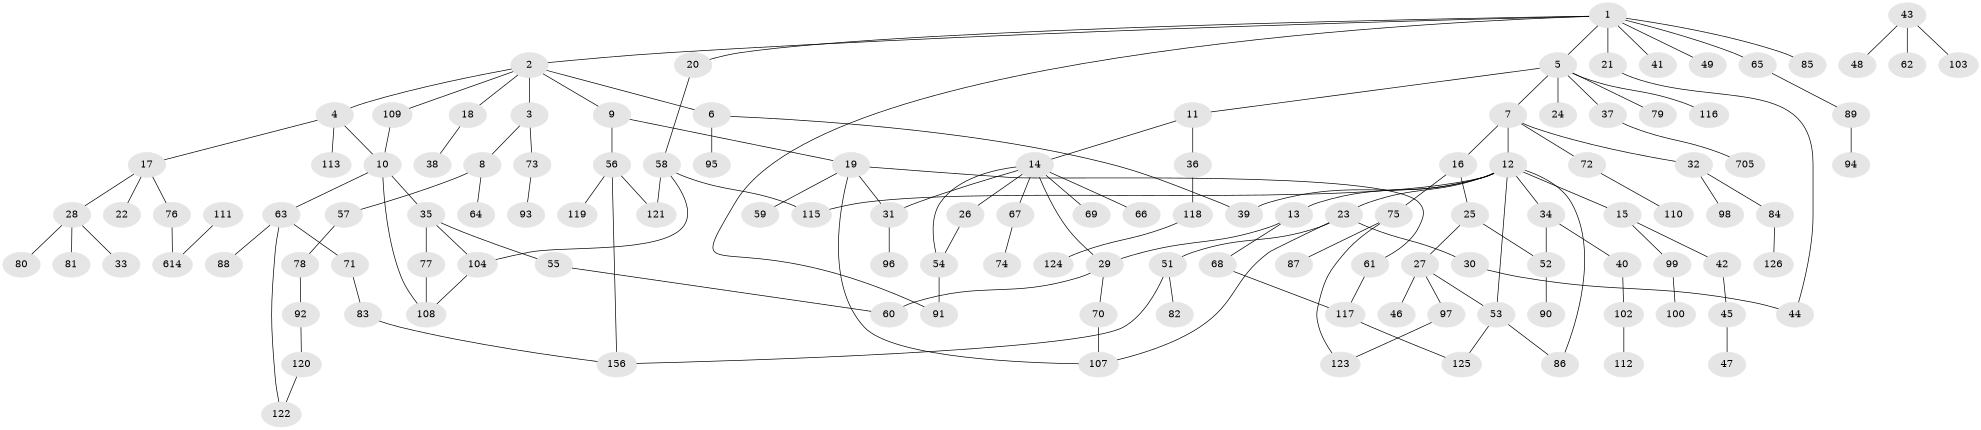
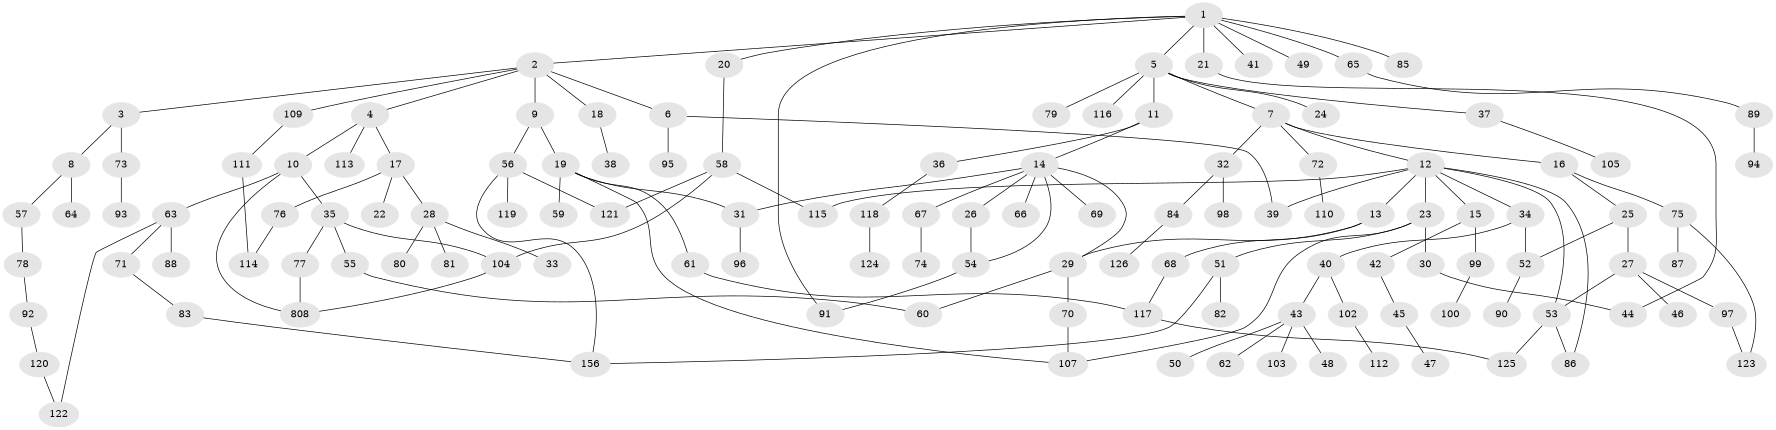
edge "109" -- "10": now "109" -- "111"
node "705": label "705" -> "105"
node "614": label "614" -> "114"
edge "40" -- "43": added
node "108": label "108" -> "808"
node "50": added
